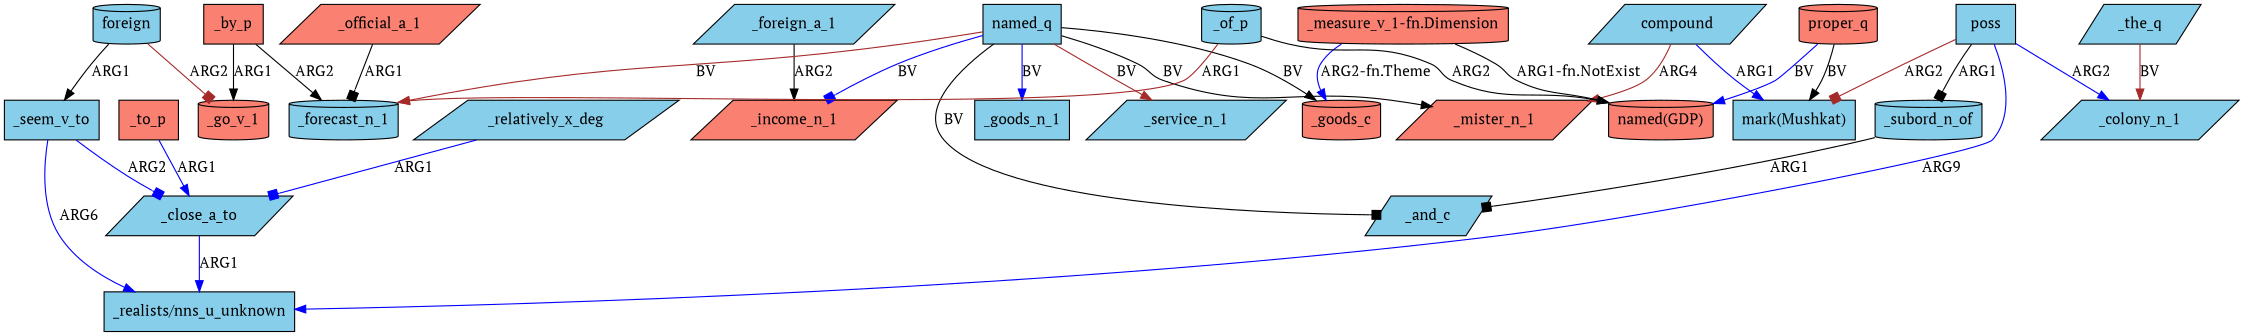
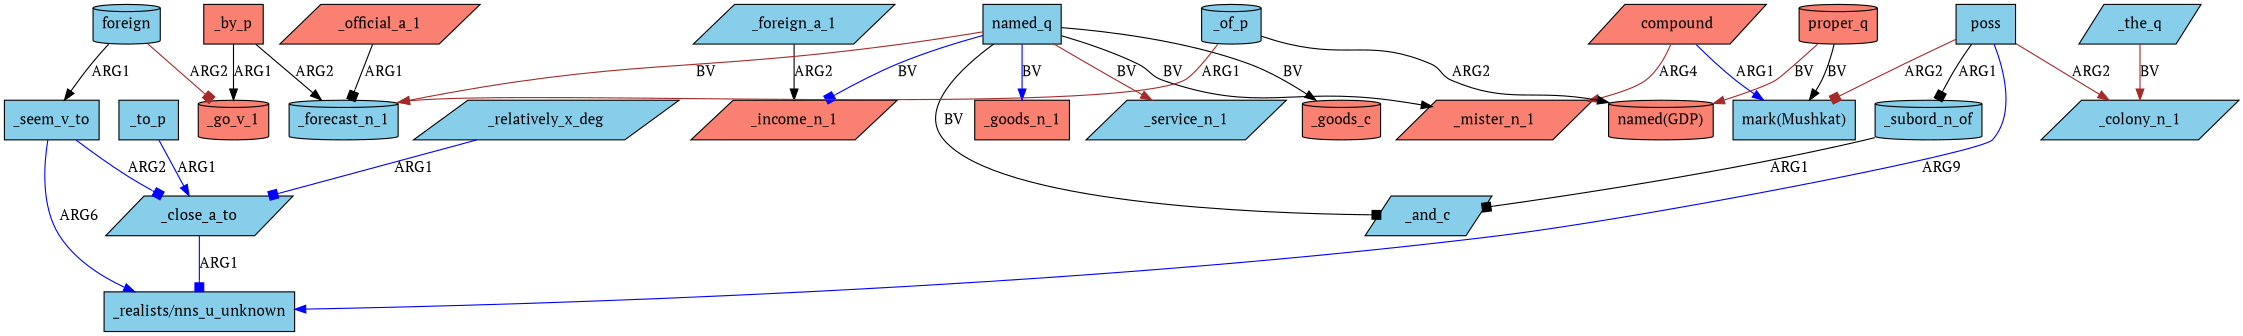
node "_measure_v_1-fn.Dimension": removed
node "compound": fillcolor skyblue -> salmon
edge "poss" -> "_colony_n_1": color blue -> brown
edge "proper_q" -> "named(GDP)": color blue -> brown
node "_to_p": fillcolor salmon -> skyblue
node "_goods_n_1": fillcolor skyblue -> salmon
edge "_close_a_to" -> "_realists/nns_u_unknown": arrowhead normal -> box
